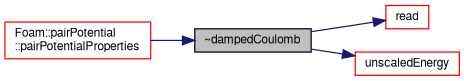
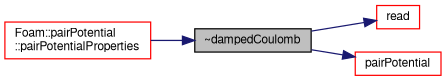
node "unscaledEnergy": label "unscaledEnergy" -> "pairPotential"
